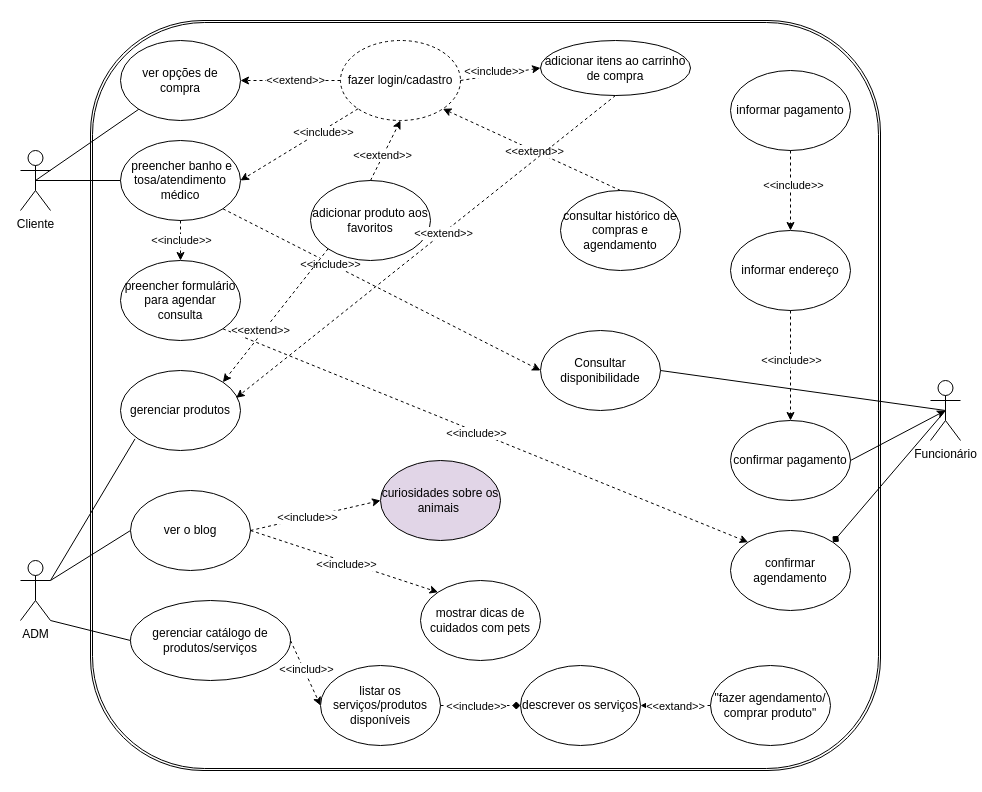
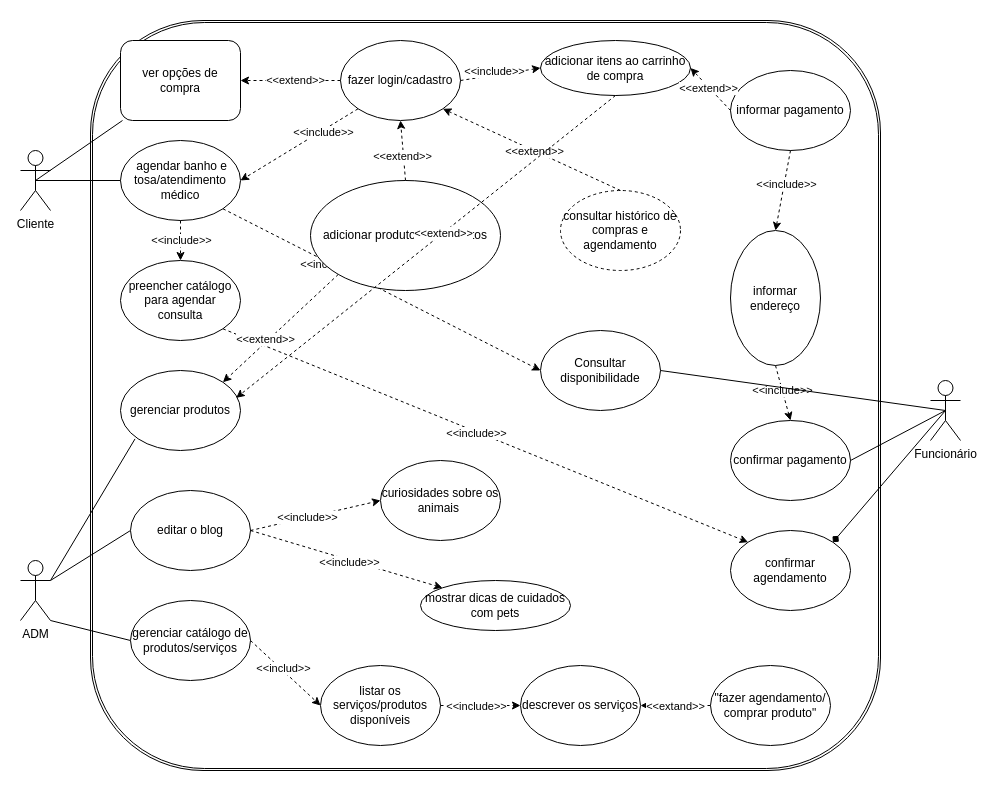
node "ver opções de compra": shape ellipse -> rounded rectangle
node "fazer login/cadastro": style dashed -> solid
edge "informar pagamento" -> "adicionar itens ao carrinho de compra": added, label "<<extend>>"
node "preencher banho e tosa/atendimento médico": label "preencher banho e tosa/atendimento médico" -> "agendar banho e tosa/atendimento médico"
node "adicionar produto aos favoritos": size 120x80 -> 190x110
node "consultar histórico de compras e agendamento": style solid -> dashed
node "informar endereço": size 120x80 -> 90x135
node "preencher formulário para agendar consulta": label "preencher formulário para agendar consulta" -> "preencher catálogo para agendar consulta"
edge "confirmar pagamento" -> "Funcionário": arrowhead classic -> none
node "curiosidades sobre os animais": fillcolor #e1d5e7 -> #ffffff
node "ver o blog": label "ver o blog" -> "editar o blog"
node "mostrar dicas de cuidados com pets": size 120x80 -> 150x50
node "gerenciar catálogo de produtos/serviços": size 160x80 -> 120x80
edge "listar os serviços/produtos disponíveis" -> "descrever os serviços": arrowhead diamond -> classic
